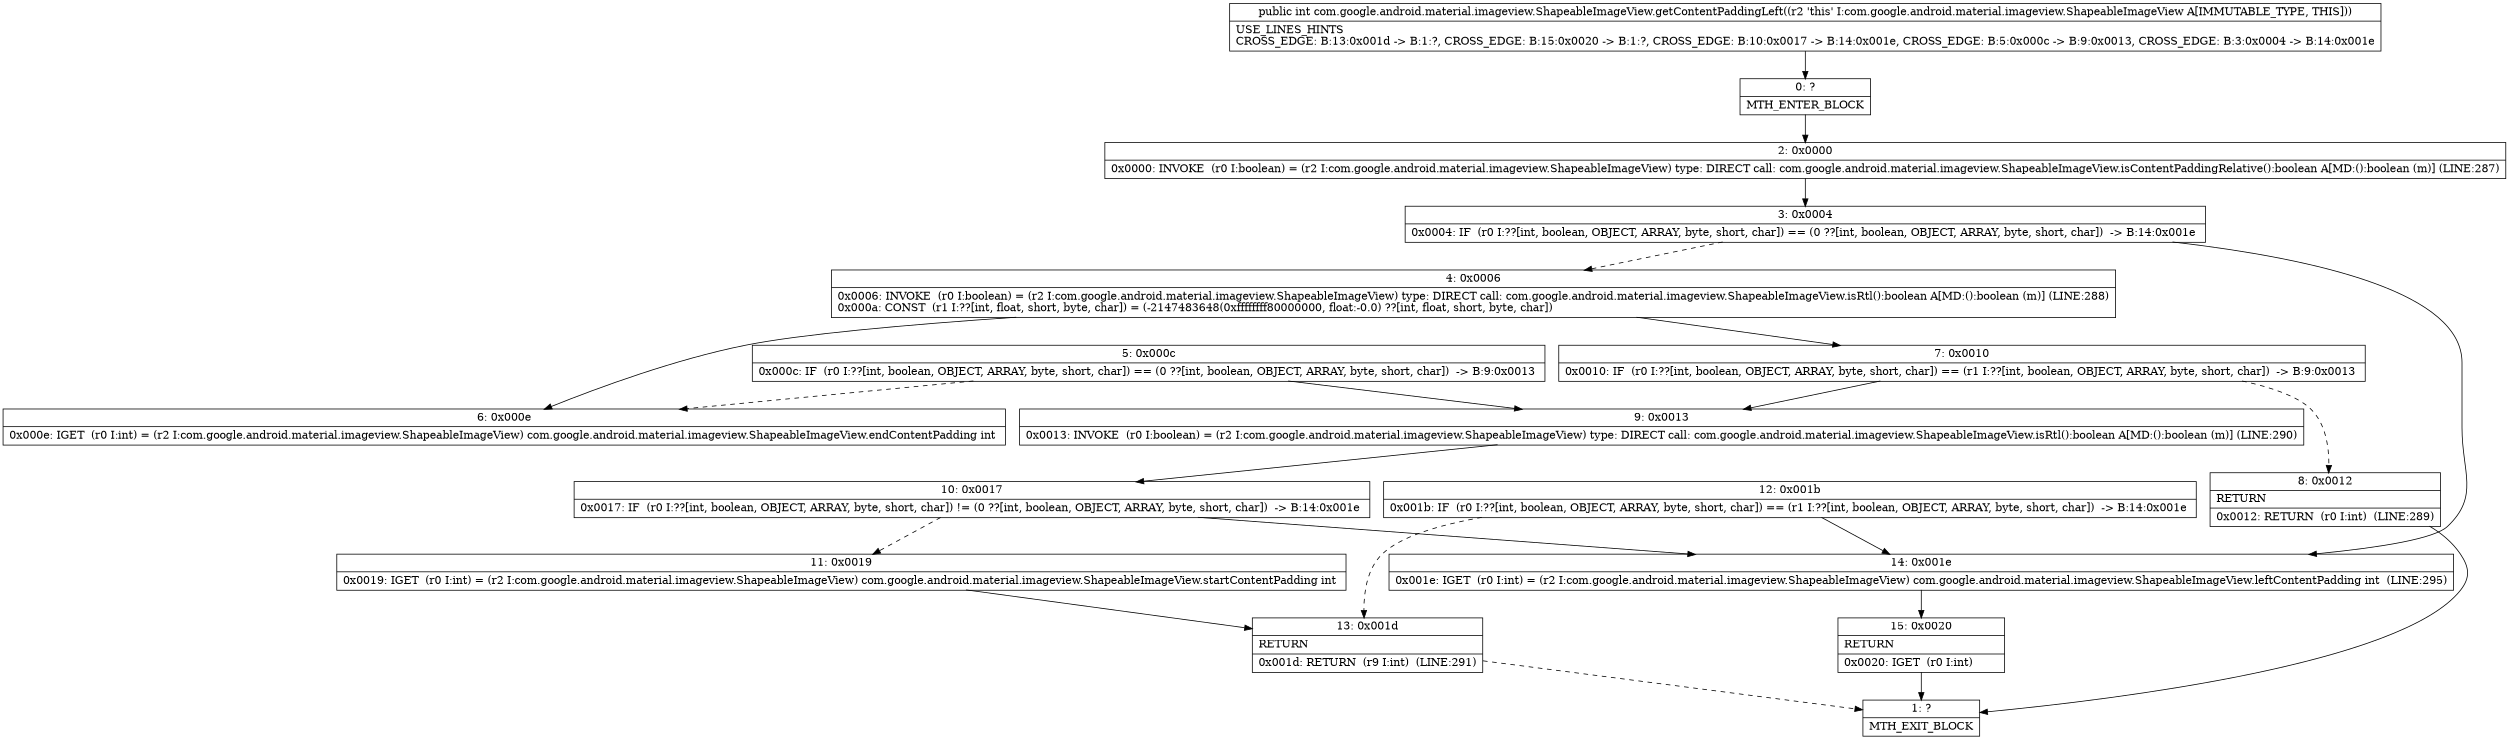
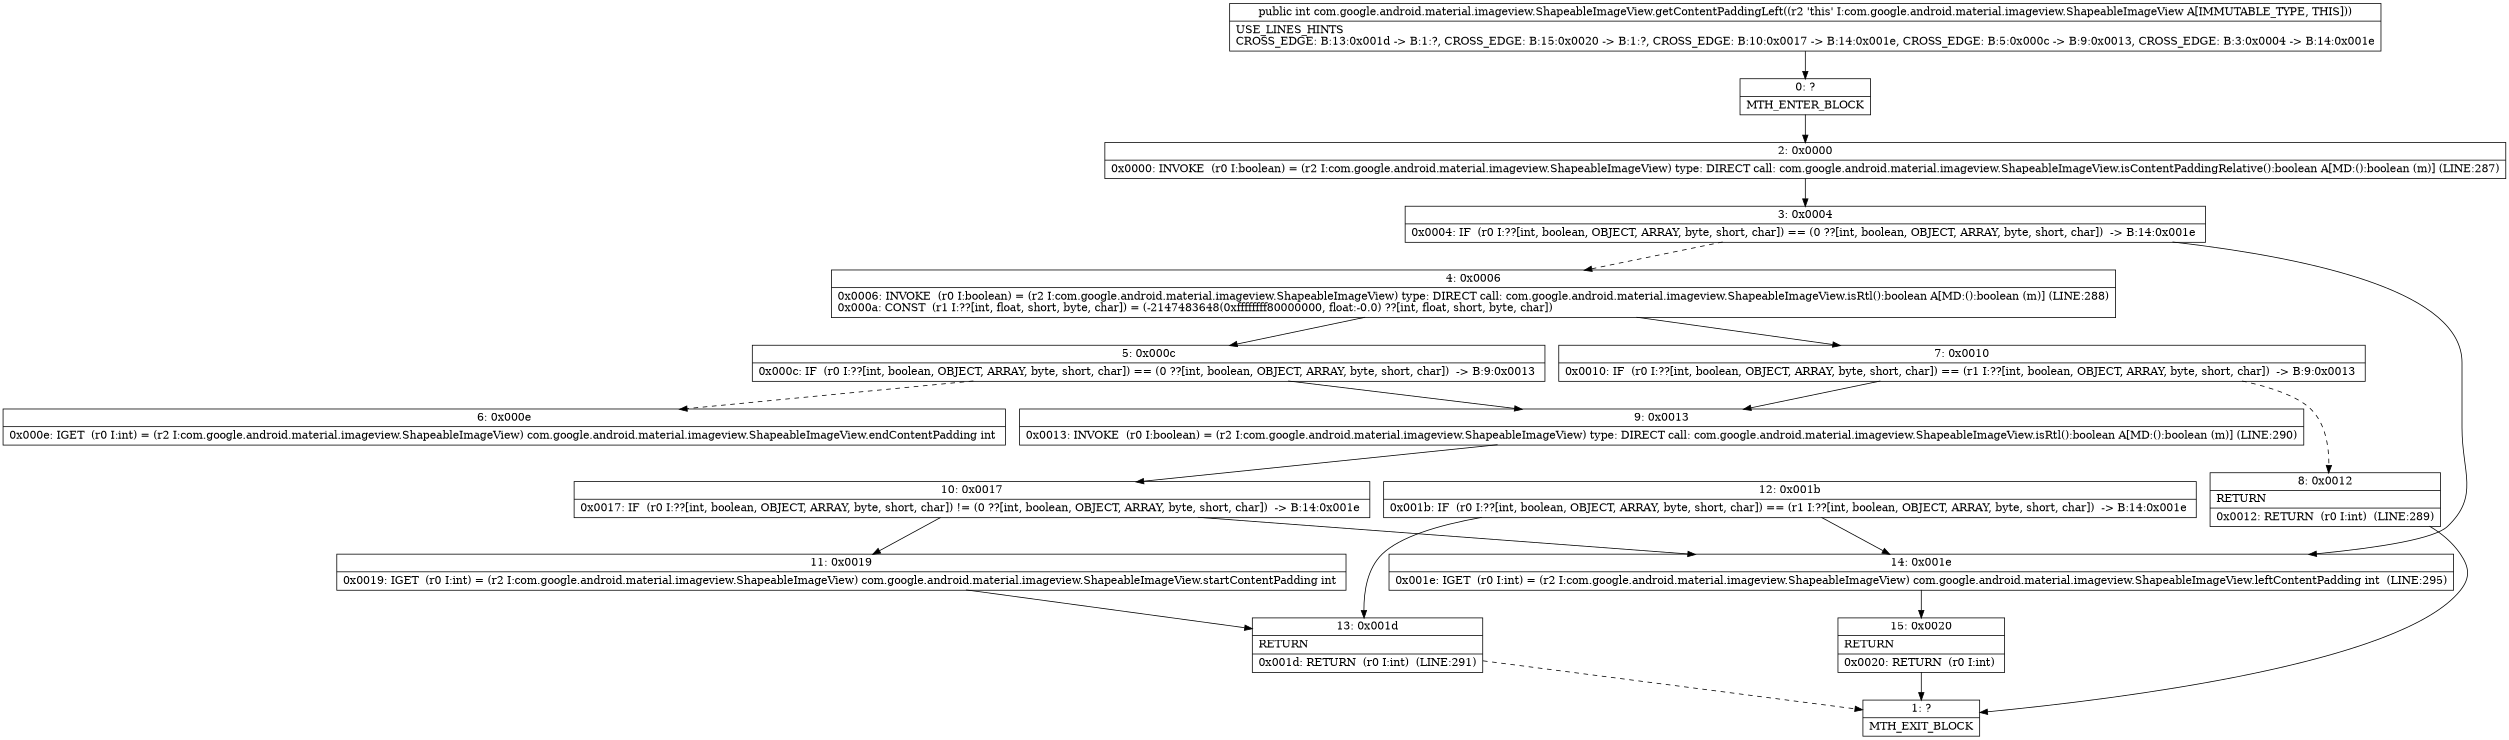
edge "4: 0x0006" -> "6: 0x000e": now "4: 0x0006" -> "5: 0x000c"
edge "10: 0x0017" -> "11: 0x0019": style dashed -> solid
edge "12: 0x001b" -> "13: 0x001d": style dashed -> solid
node "13: 0x001d": text "0x001d: RETURN  (r9 I:int)  (LINE:291)" -> "0x001d: RETURN  (r0 I:int)  (LINE:291)"
node "15: 0x0020": text "0x0020: IGET  (r0 I:int)" -> "0x0020: RETURN  (r0 I:int)"
